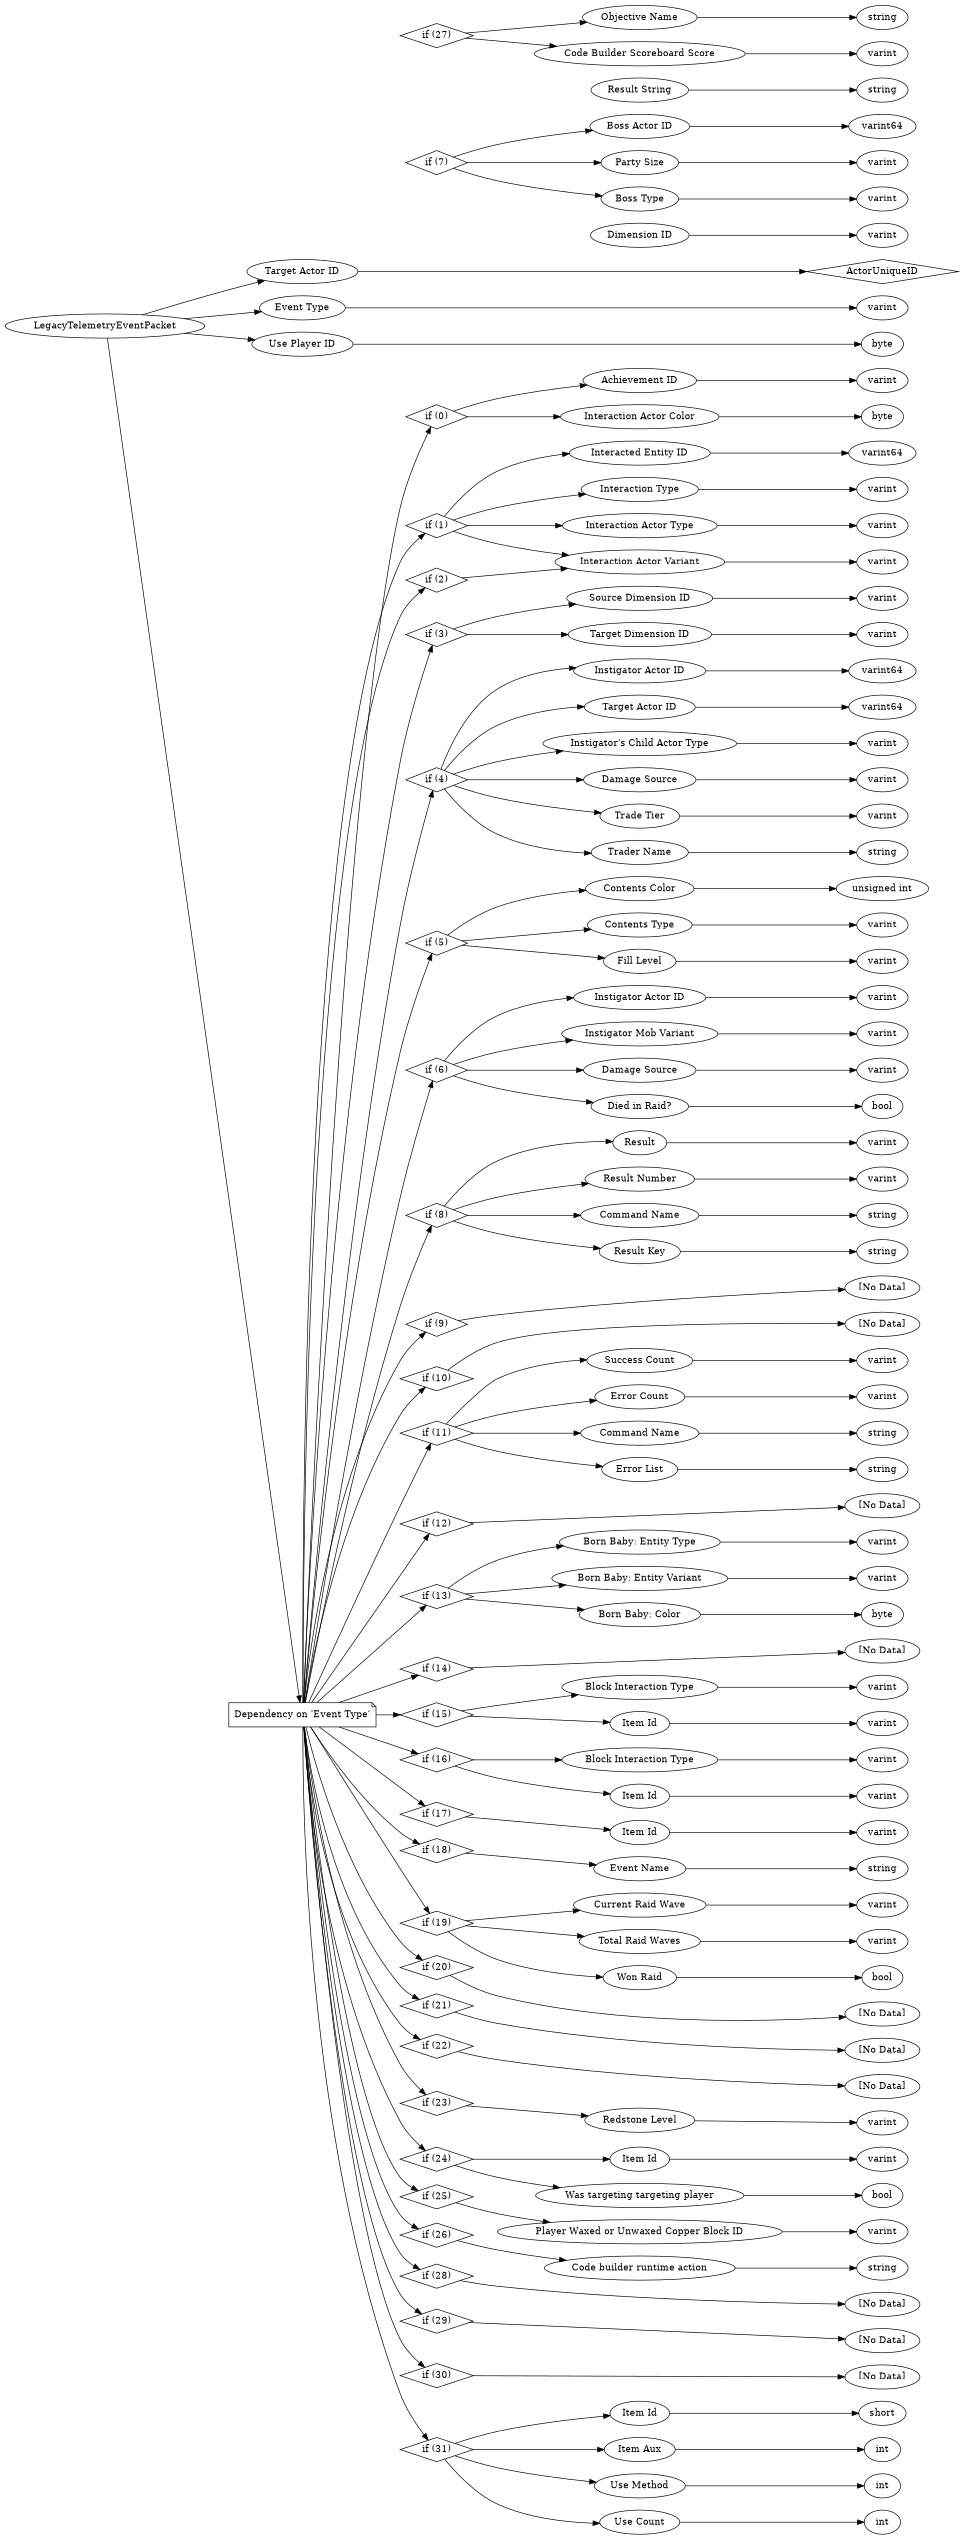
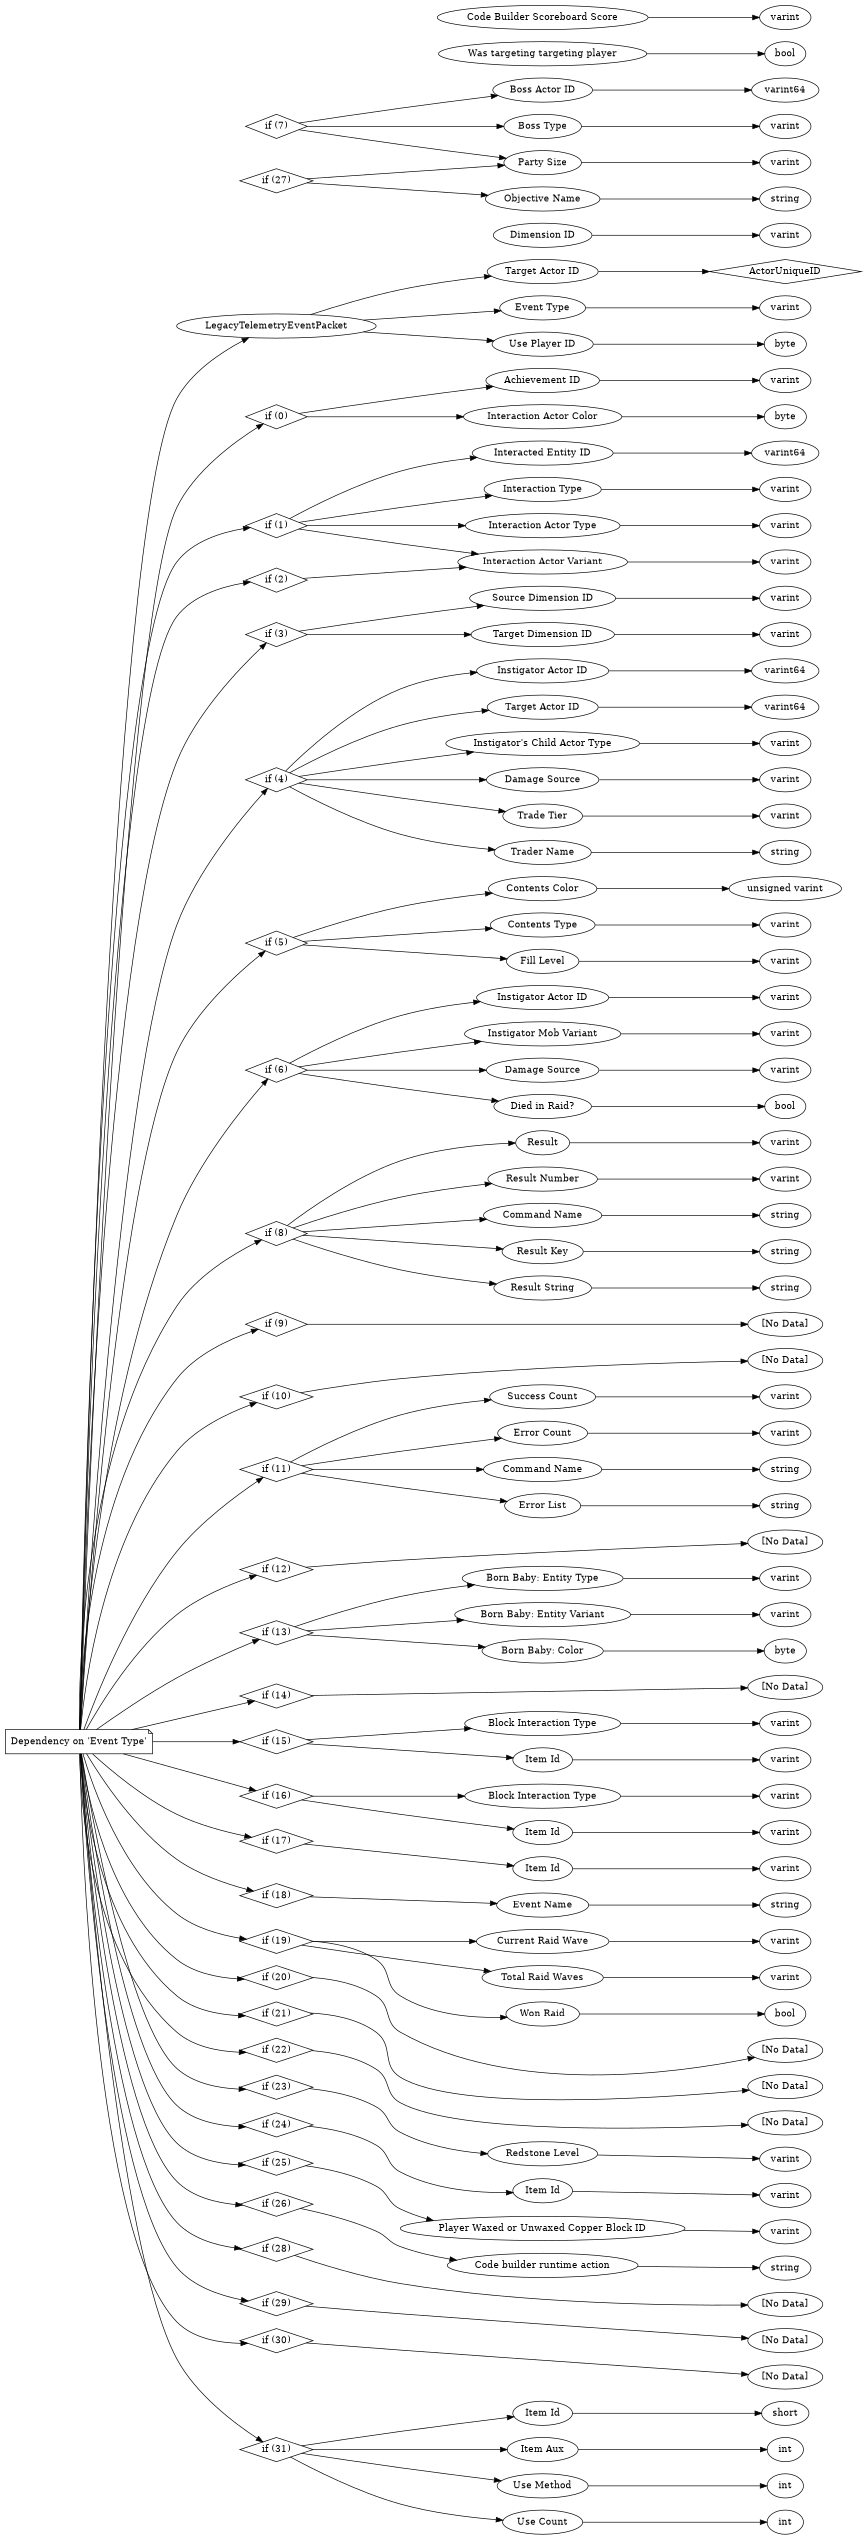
edge "if (27)" -> "Code Builder Scoreboard Score": now "if (27)" -> "Party Size"
node "unsigned int": label "unsigned int" -> "unsigned varint"
edge "LegacyTelemetryEventPacket" -> "Dependency on 'Event Type'": reversed
edge "if (8)" -> "Result String": added
edge "if (24)" -> "Was targeting targeting player": removed
